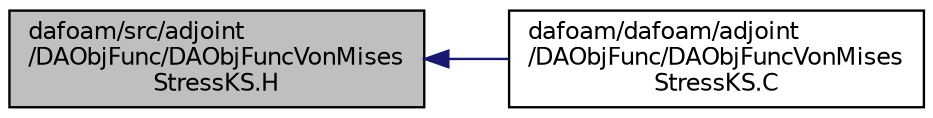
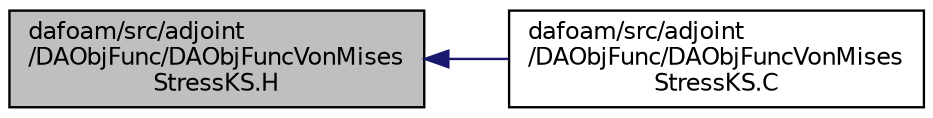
node "dafoam/dafoam/adjoint /DAObjFunc/DAObjFuncVonMises StressKS.C": label "dafoam/dafoam/adjoint /DAObjFunc/DAObjFuncVonMises StressKS.C" -> "dafoam/src/adjoint /DAObjFunc/DAObjFuncVonMises StressKS.C"
